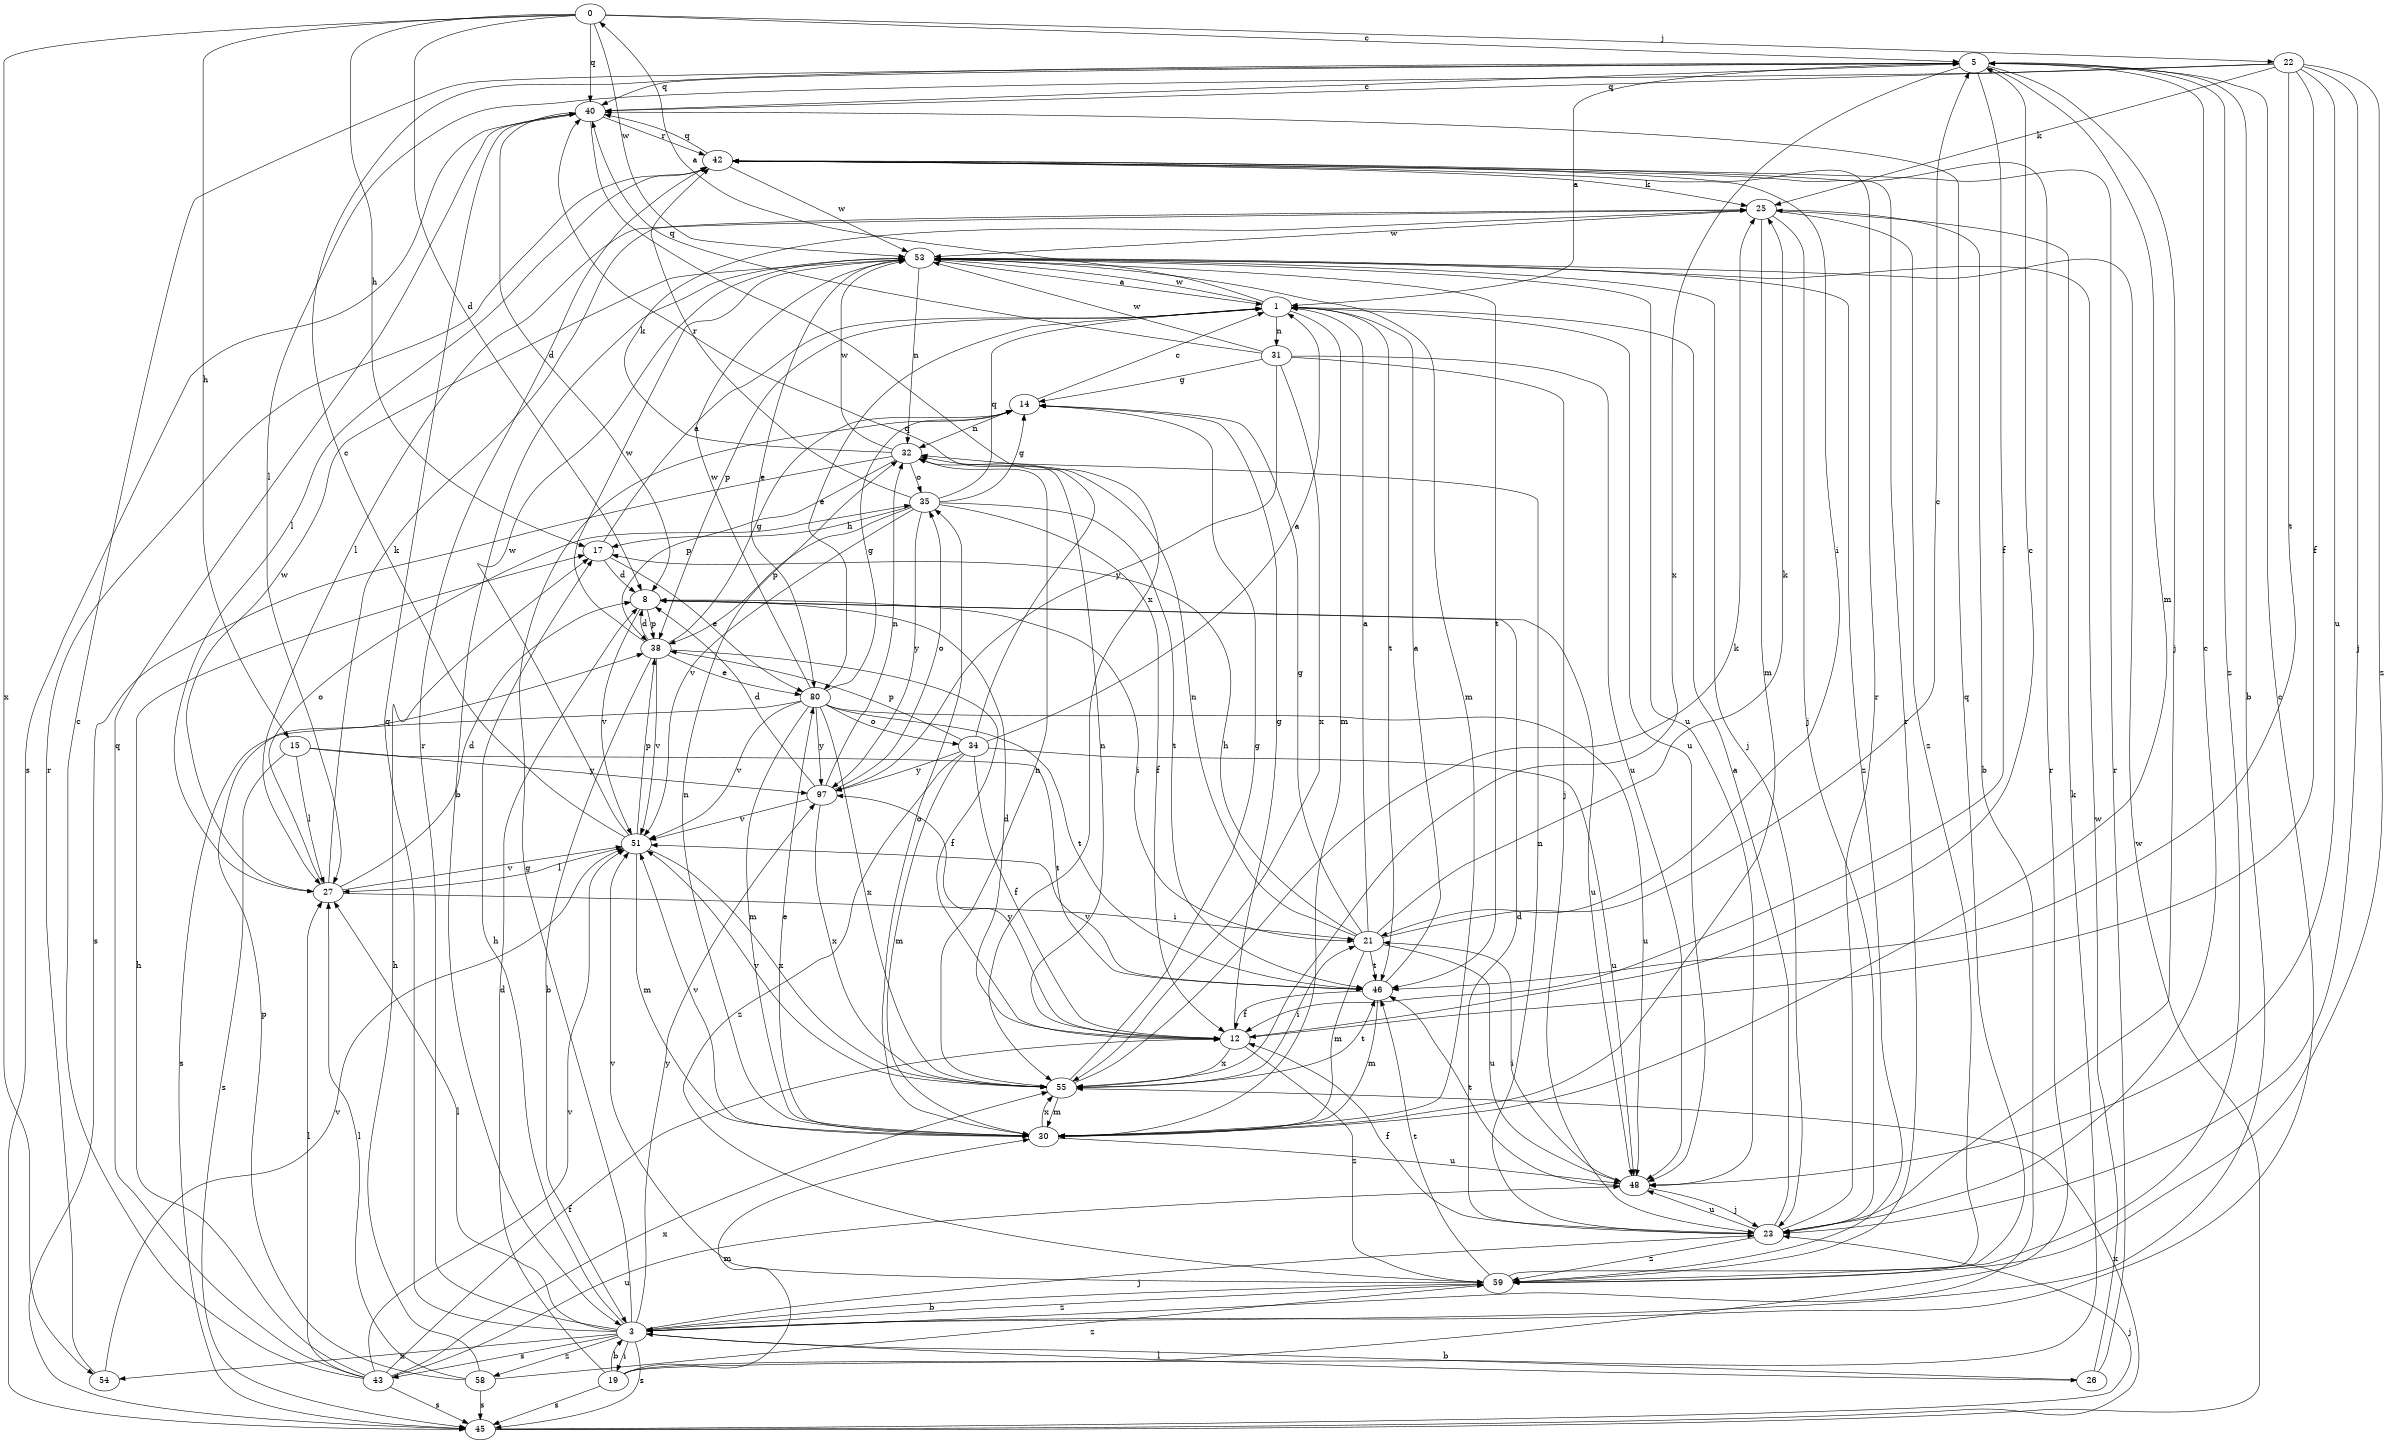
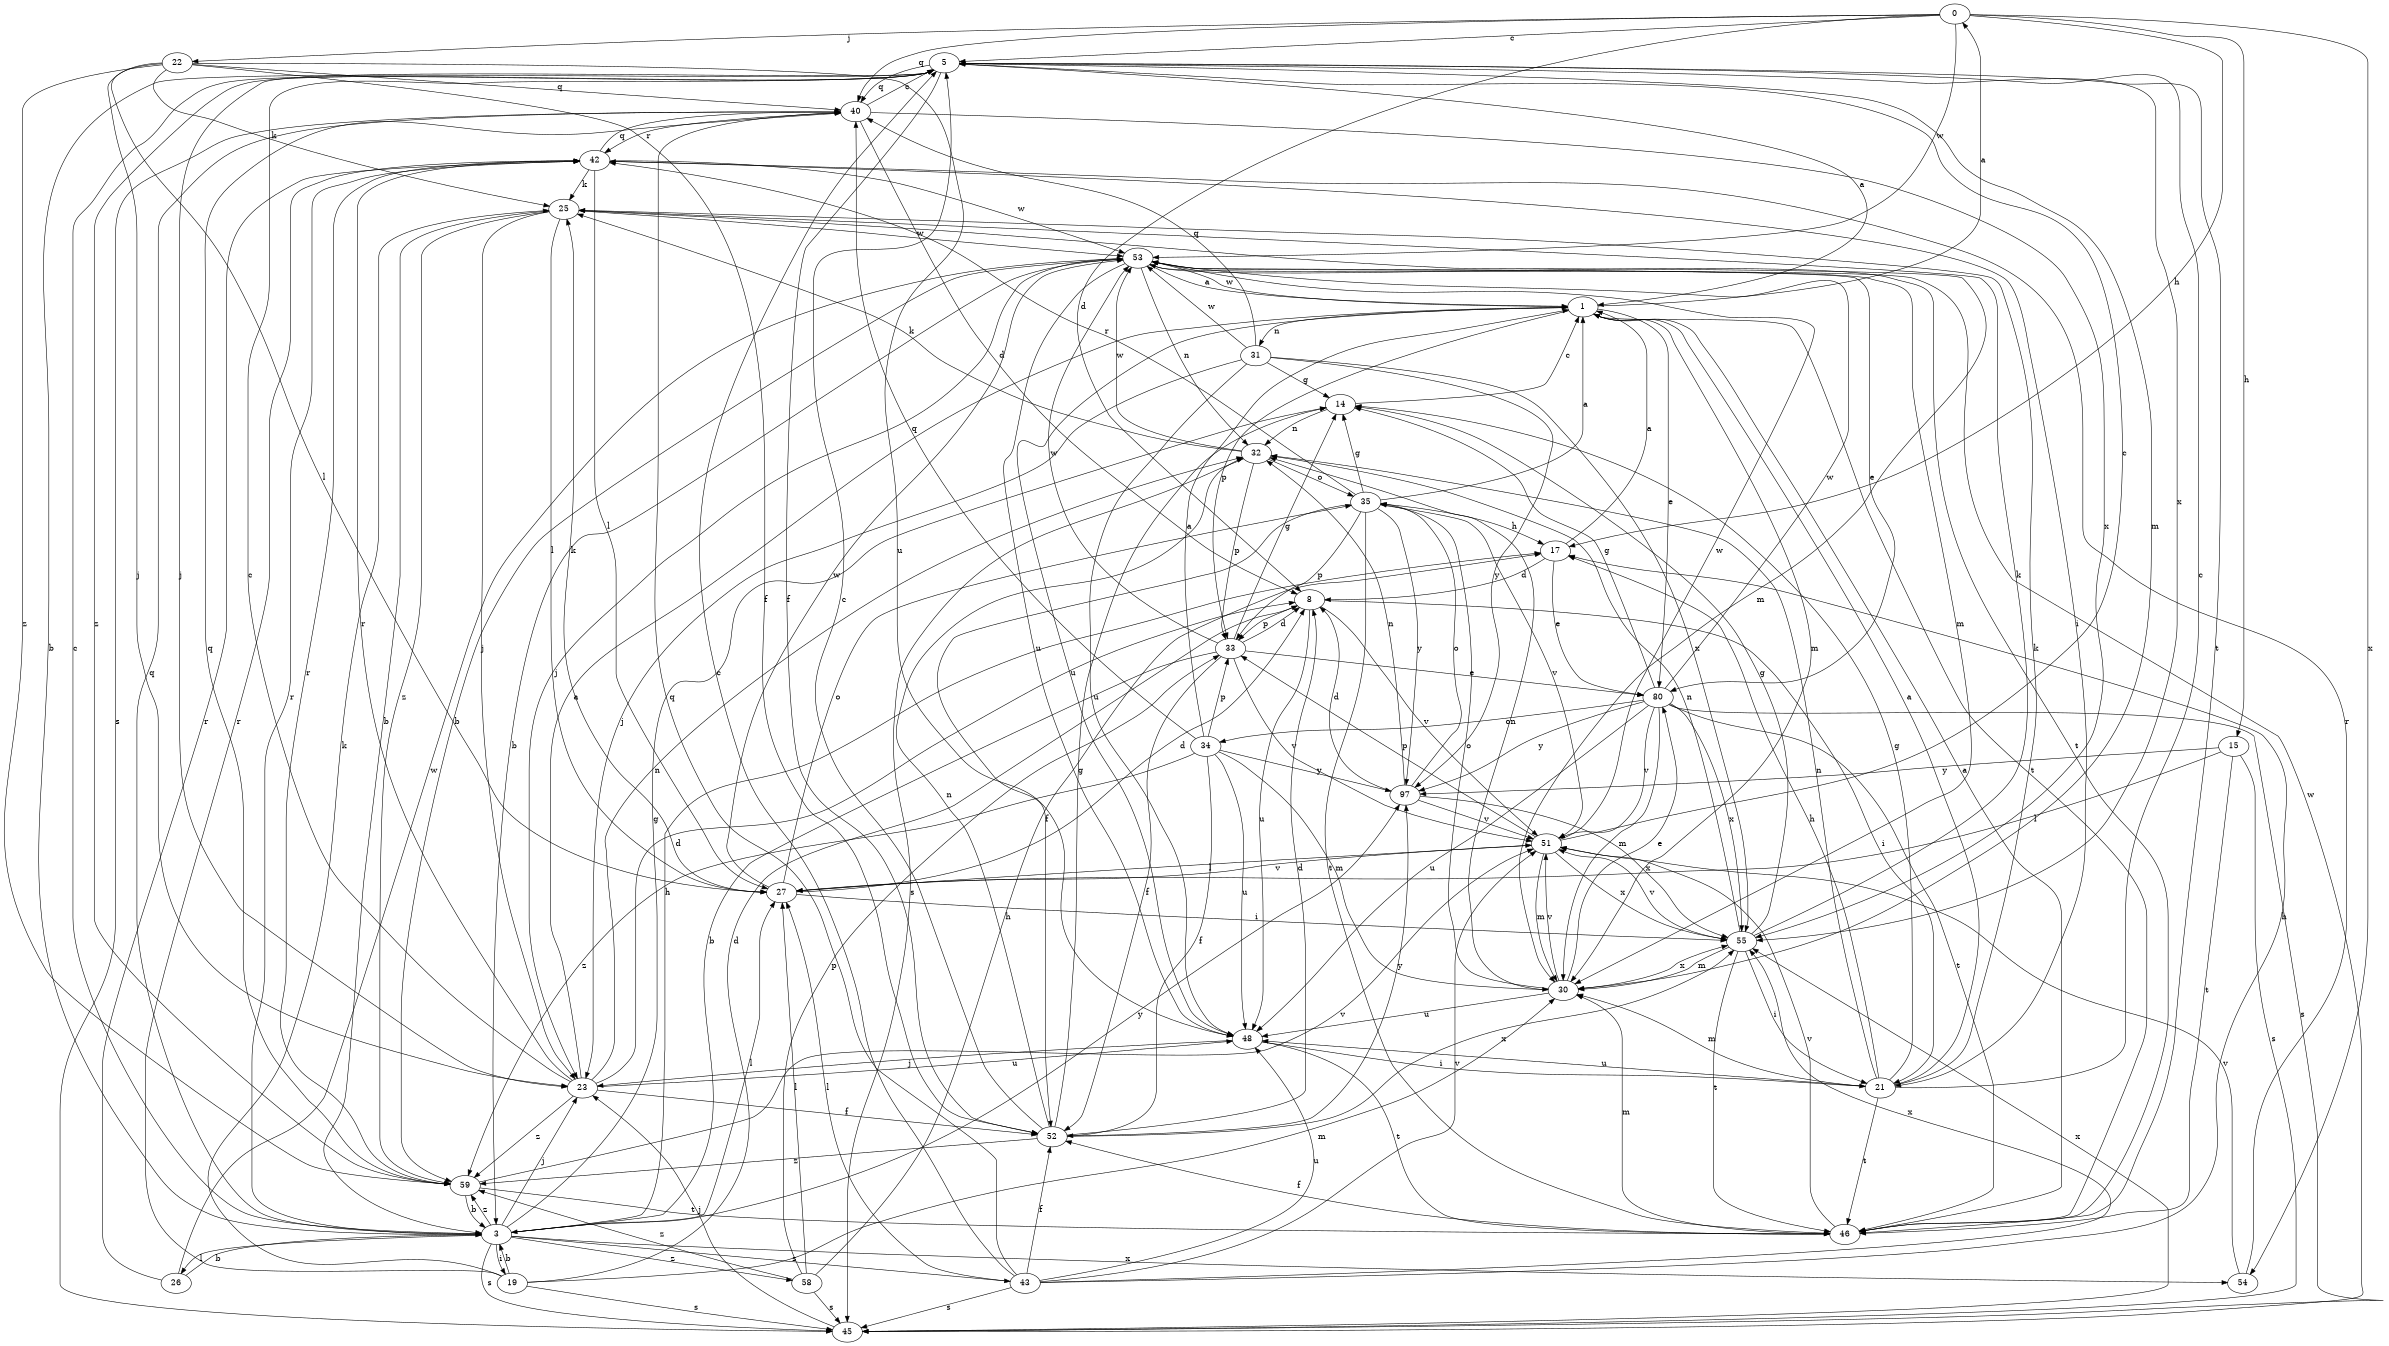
edge "35" -> "1": label "q" -> "a"
node "38": label "38" -> "33"
edge "53" -> "59": label "z" -> "b"
edge "22" -> "46": now "5" -> "46"
edge "27" -> "21": now "27" -> "55"
node "12": label "12" -> "52"
